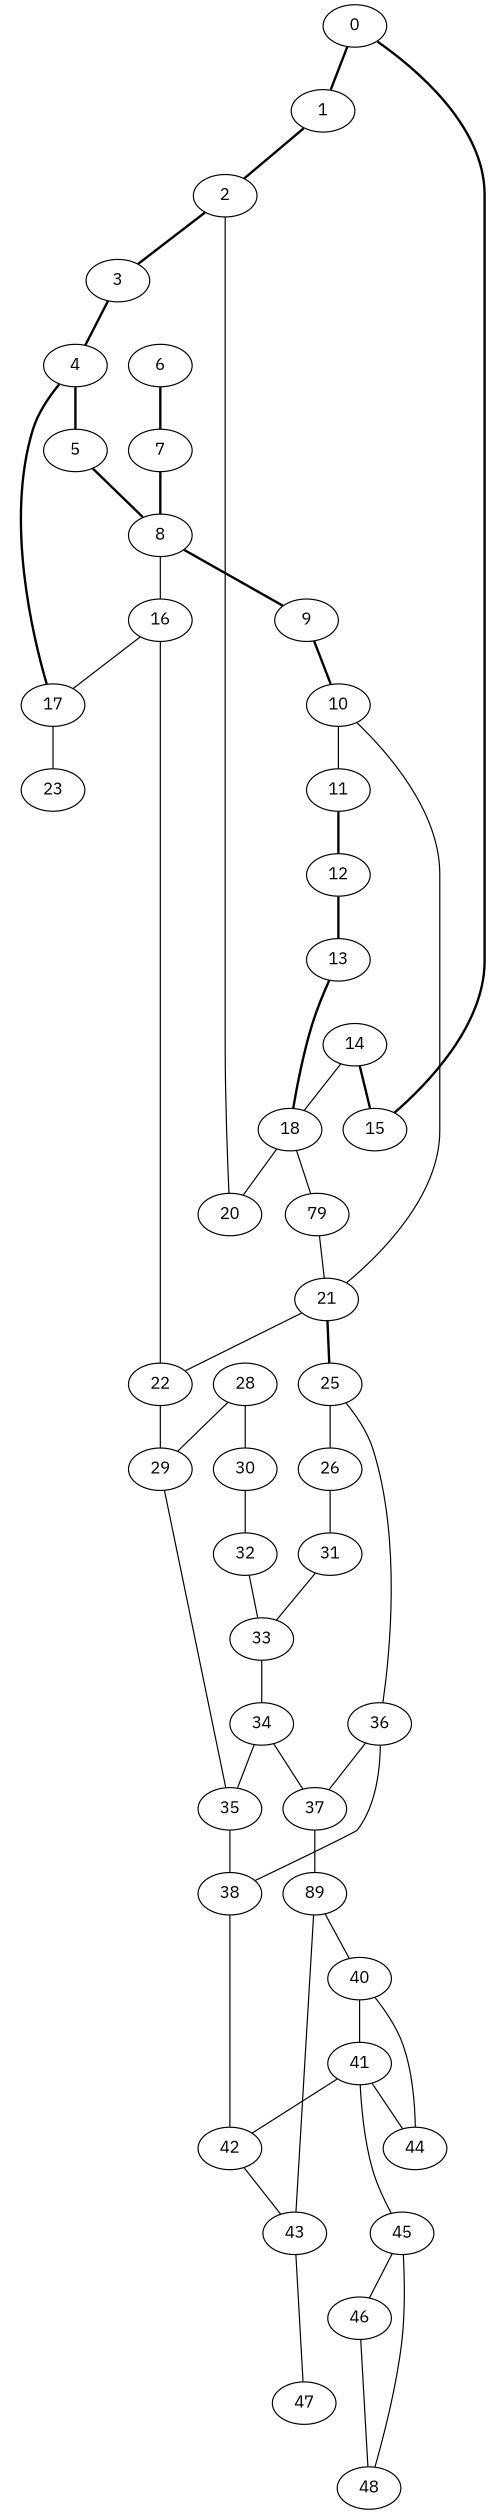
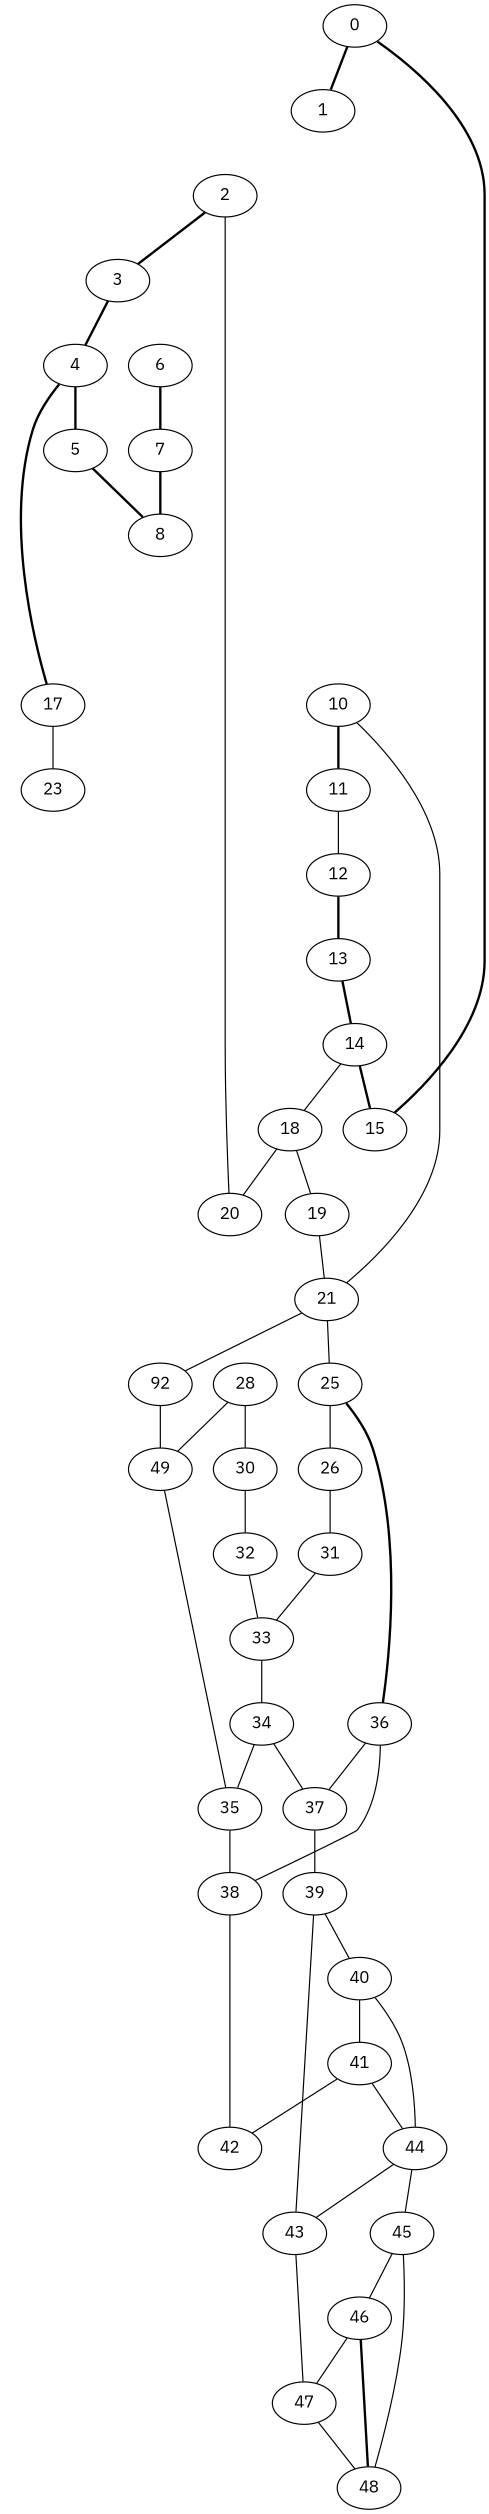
edge "1" -- "2": removed
node "16": removed
node "9": removed
edge "10" -- "11": style solid -> bold
edge "11" -- "12": style bold -> solid
edge "13" -- "18": now "13" -- "14"
node "79": label "79" -> "19"
edge "21" -- "25": style bold -> solid
node "22": label "22" -> "92"
node "29": label "29" -> "49"
edge "25" -- "36": style solid -> bold
node "89": label "89" -> "39"
edge "41" -- "45": now "44" -- "45"
edge "42" -- "43": now "44" -- "43"
edge "46" -- "47": added
edge "46" -- "48": style solid -> bold
edge "47" -- "48": added
